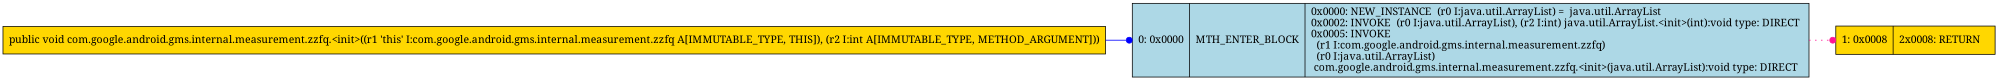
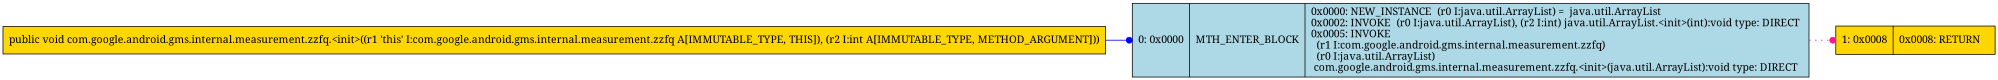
node "1: 0x0008": text "2x0008: RETURN" -> "0x0008: RETURN"
